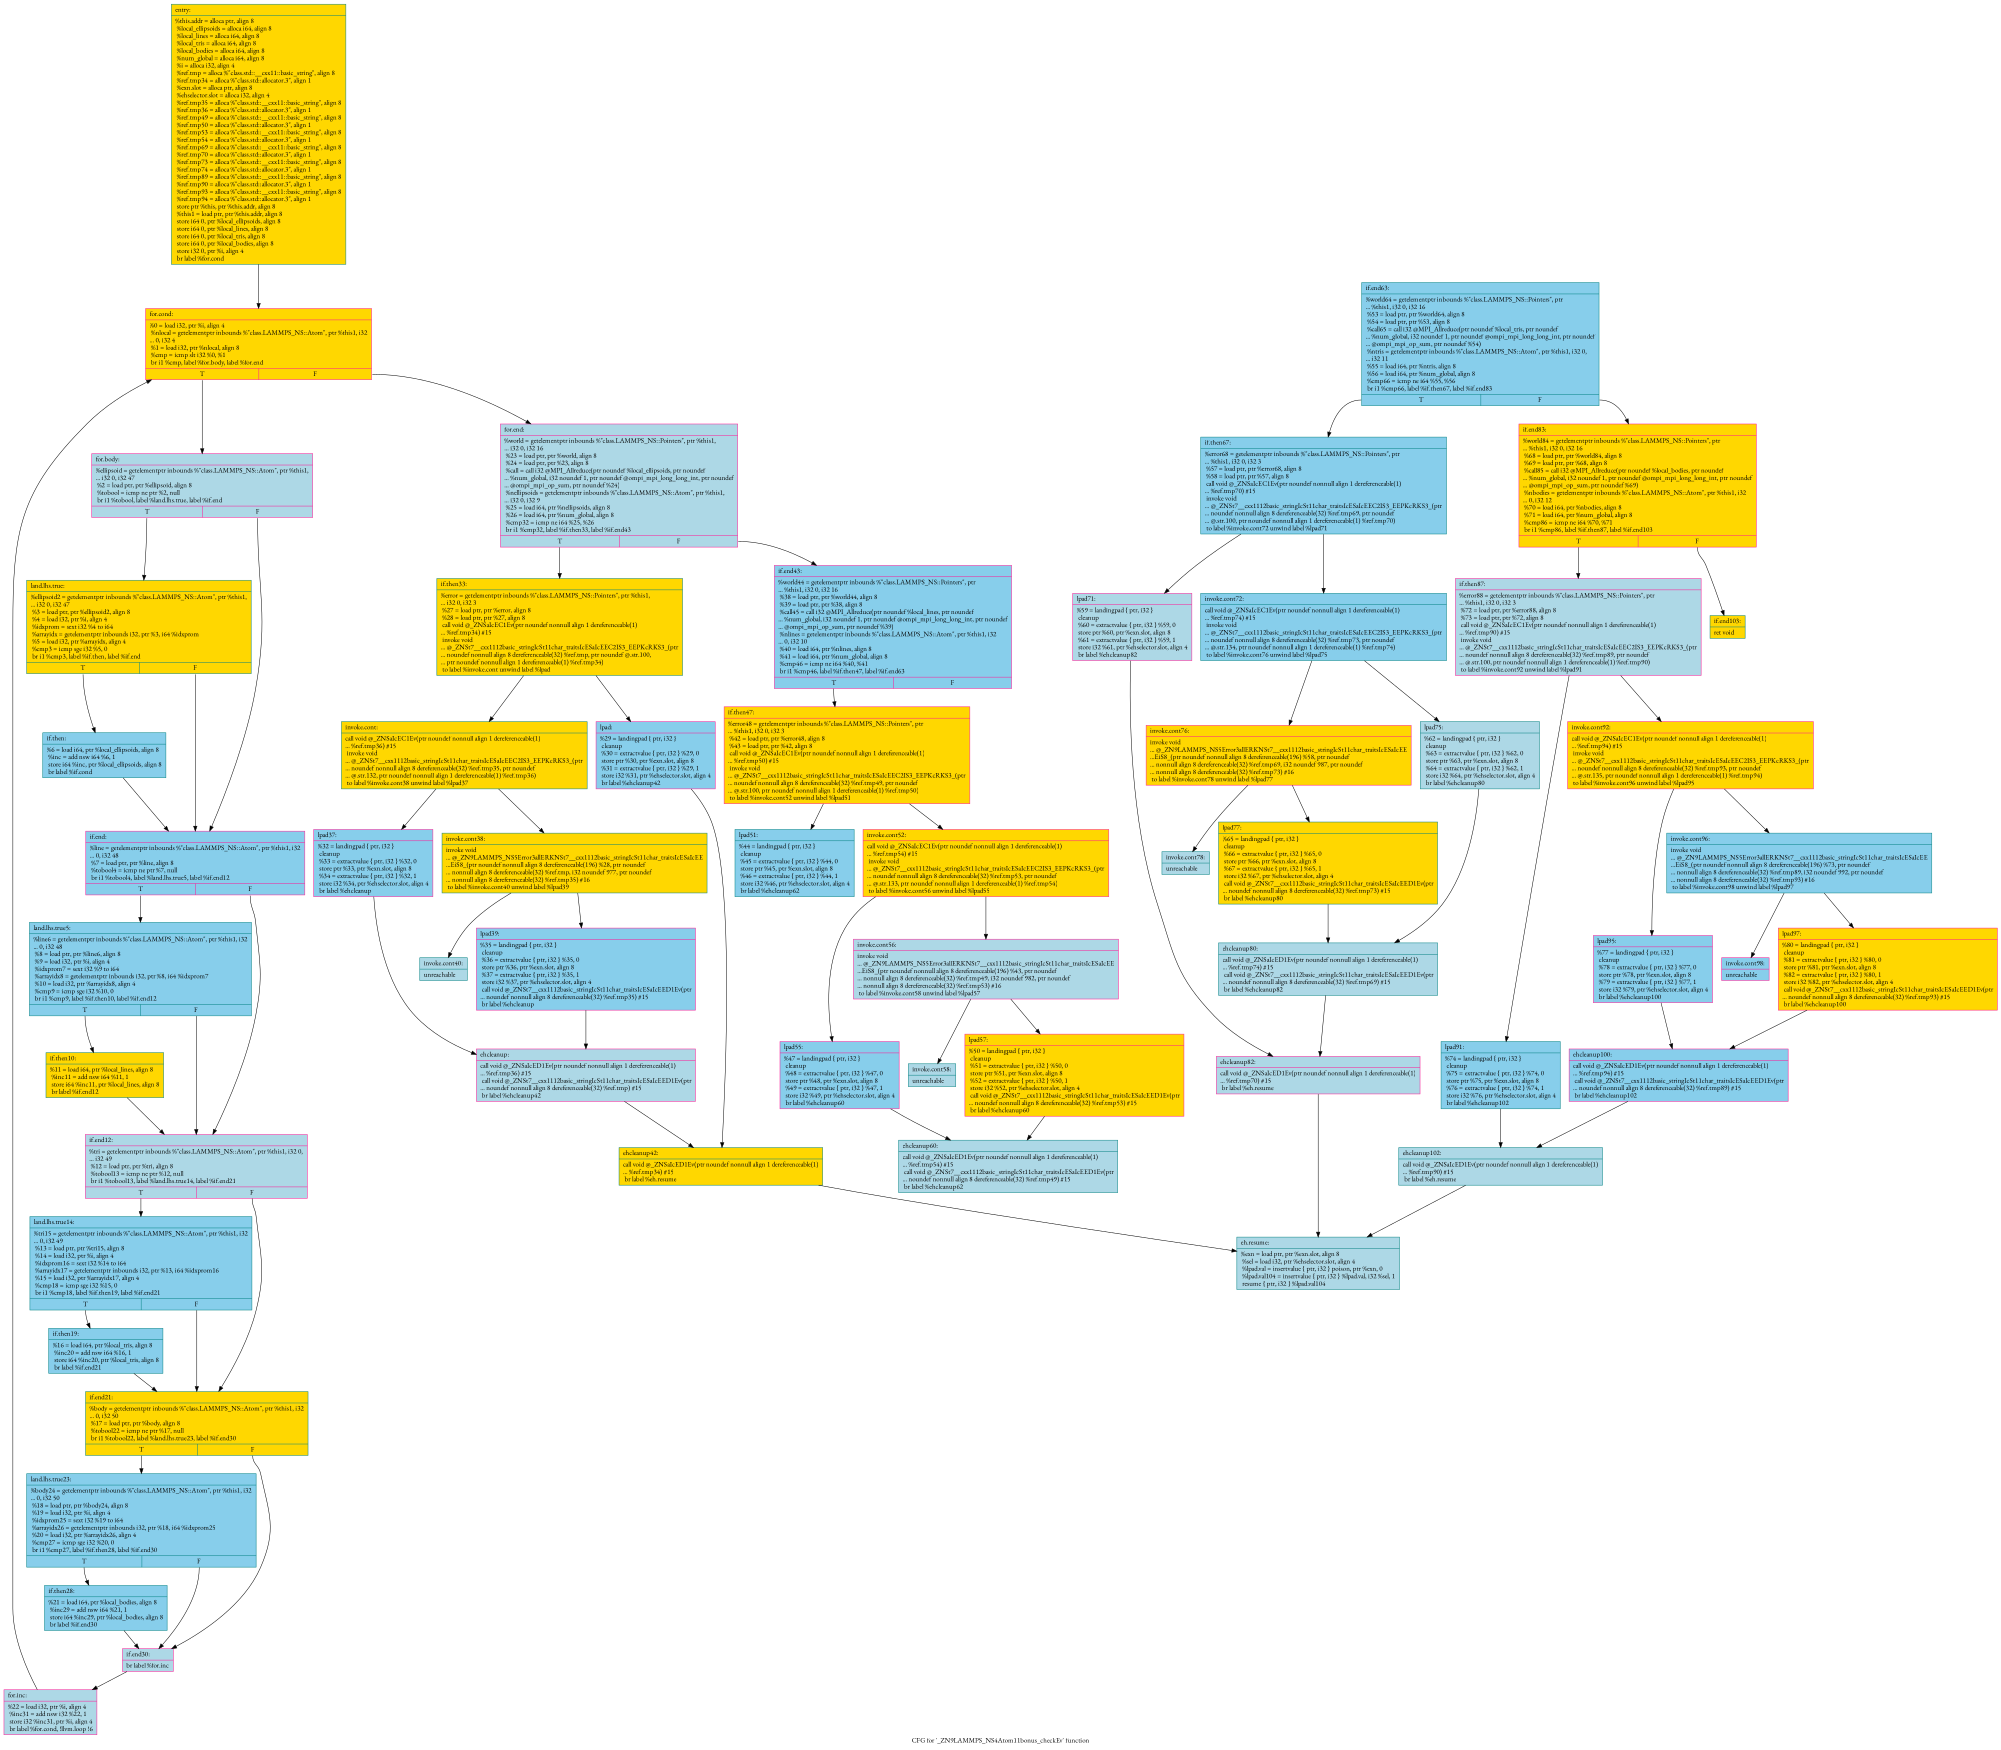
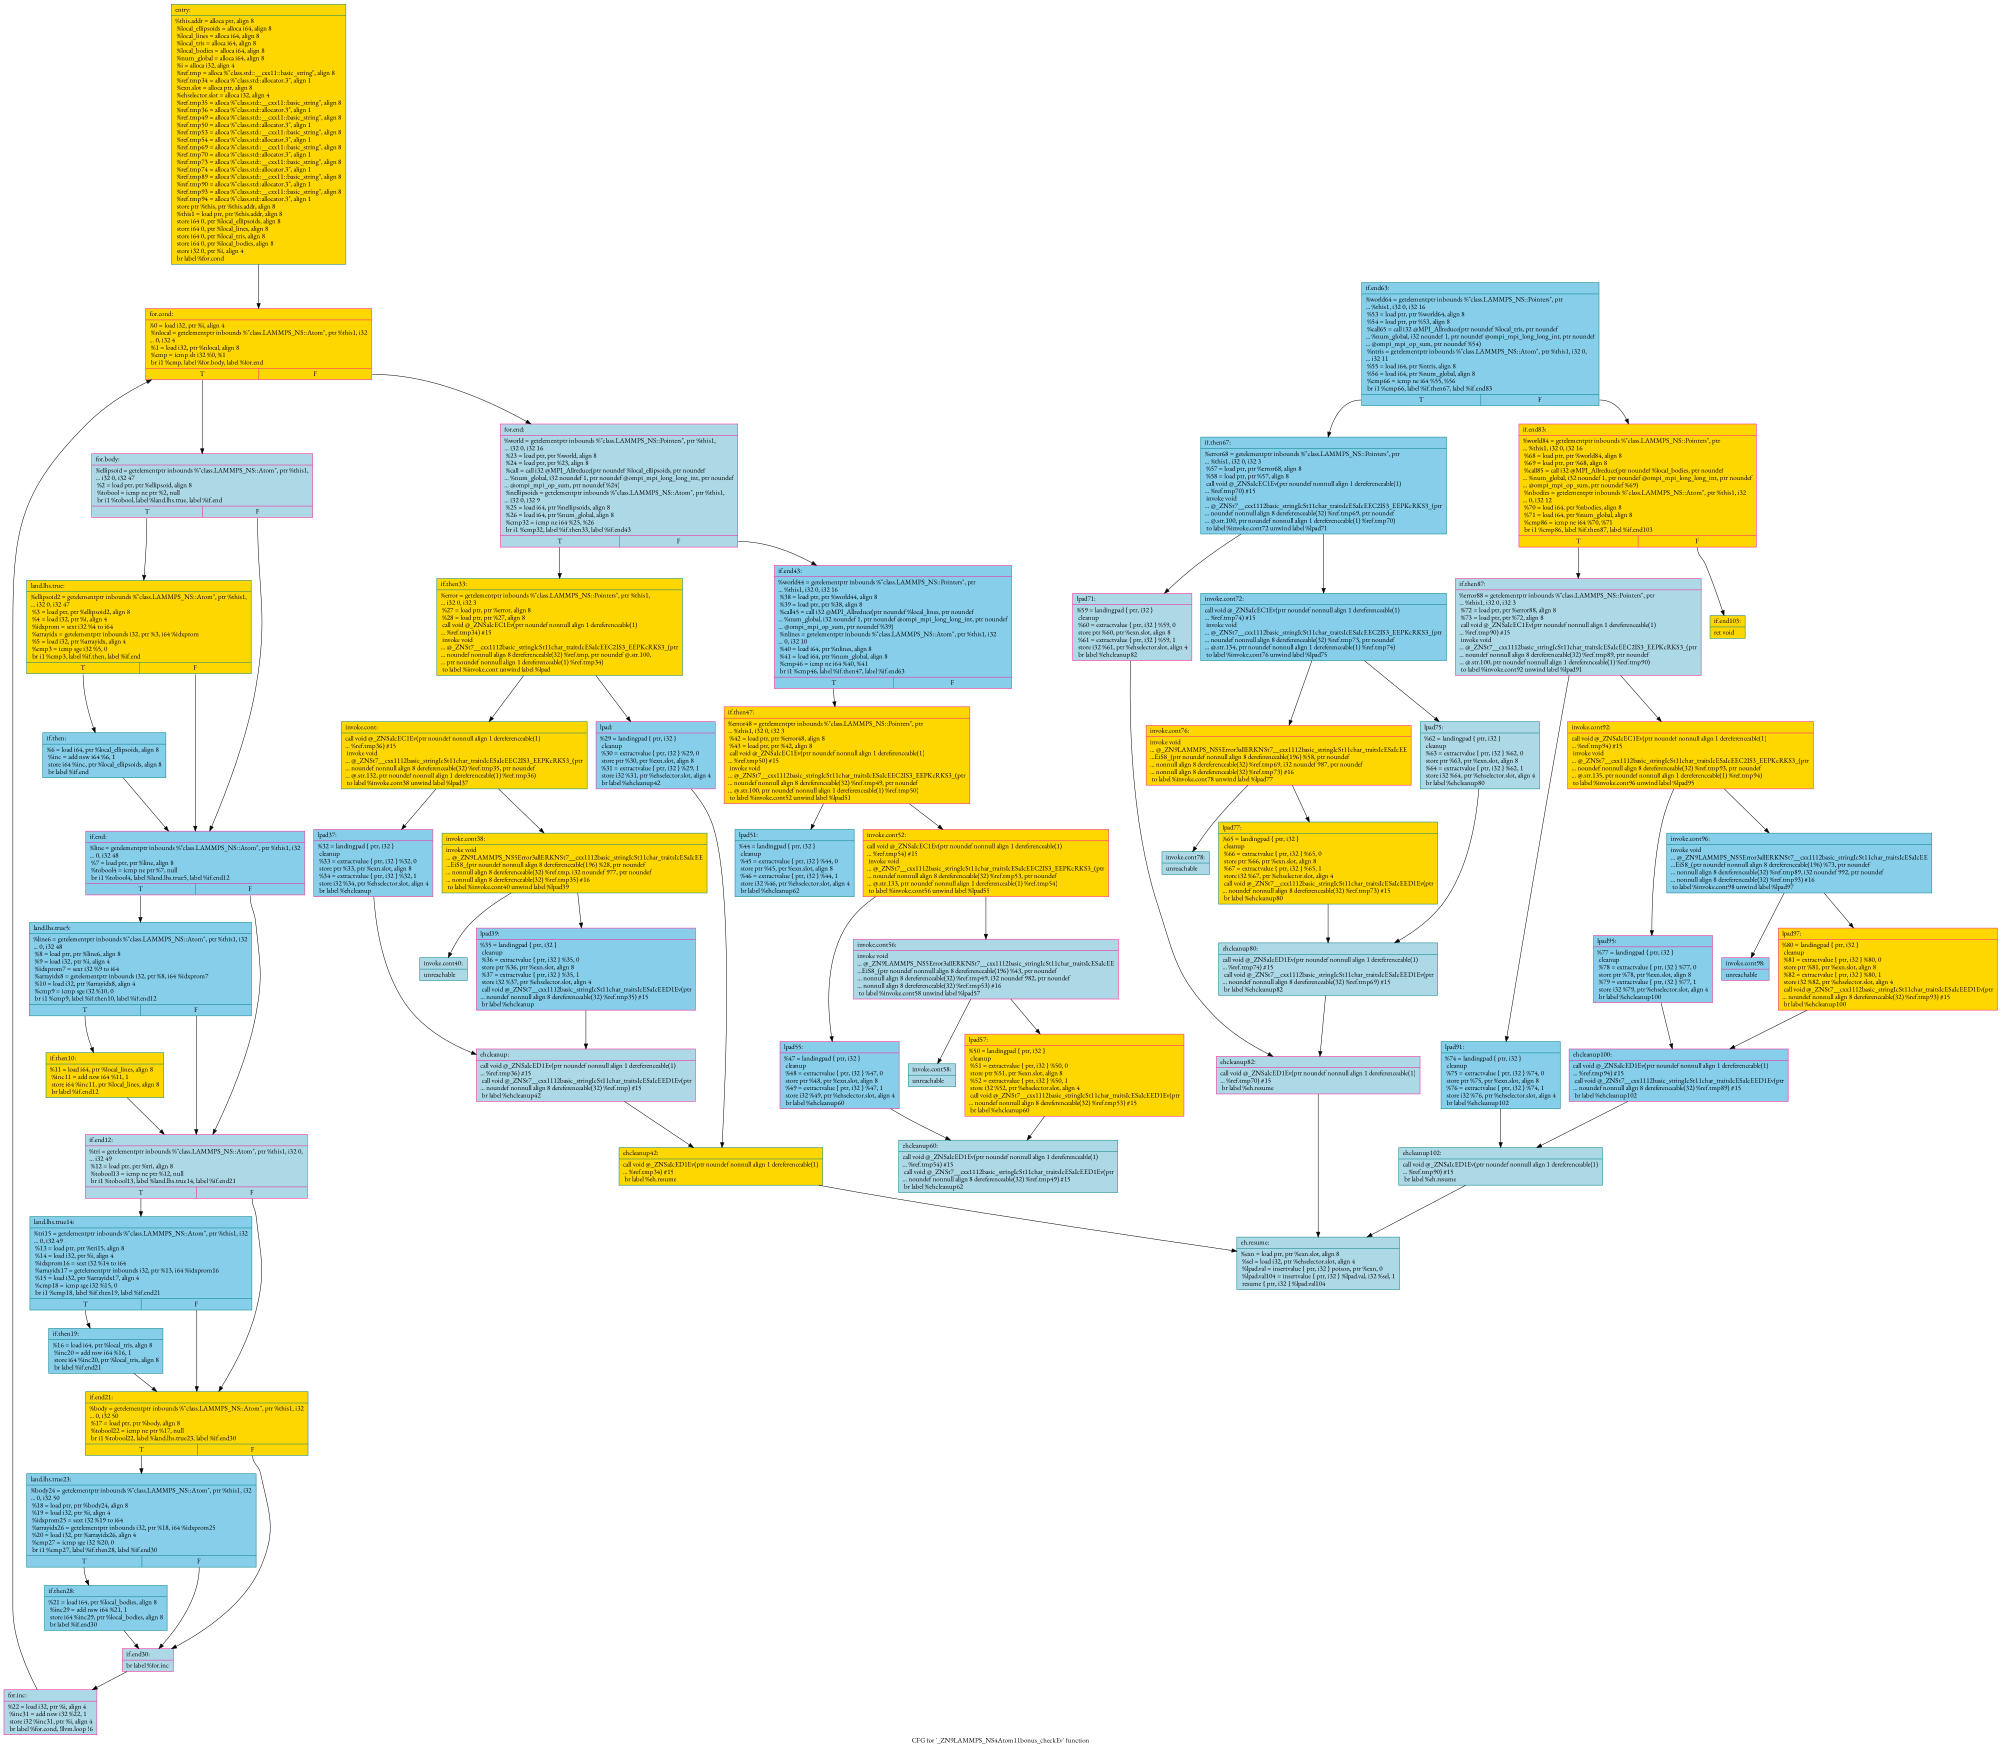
node "if.then:": text "br label %if.cond" -> "br label %if.end"
